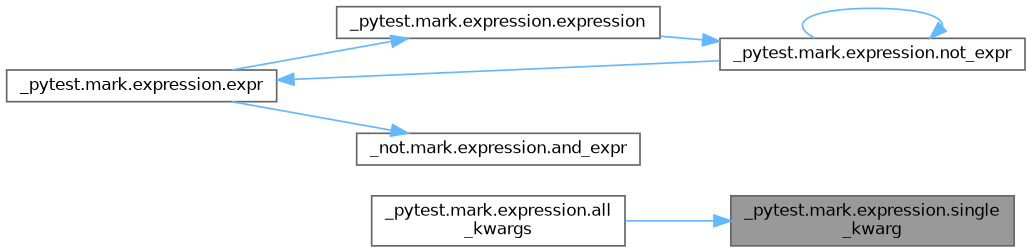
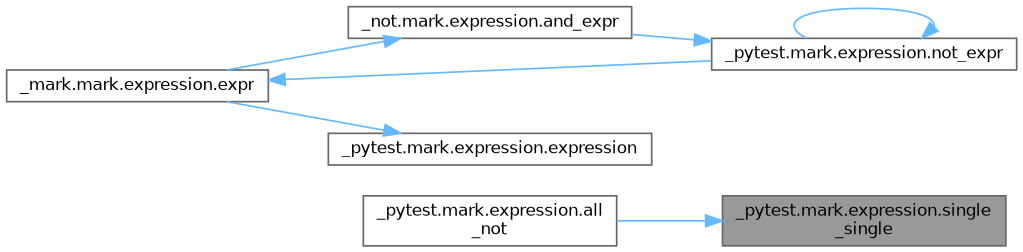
edge "_pytest.mark.expression.expression" -> "_pytest.mark.expression.not_expr": now "_not.mark.expression.and_expr" -> "_pytest.mark.expression.not_expr"
node "_pytest.mark.expression.expr": label "_pytest.mark.expression.expr" -> "_mark.mark.expression.expr"
node "_pytest.mark.expression.all _kwargs": label "_pytest.mark.expression.all _kwargs" -> "_pytest.mark.expression.all _not"
node "_pytest.mark.expression.single _kwarg": label "_pytest.mark.expression.single _kwarg" -> "_pytest.mark.expression.single _single"
